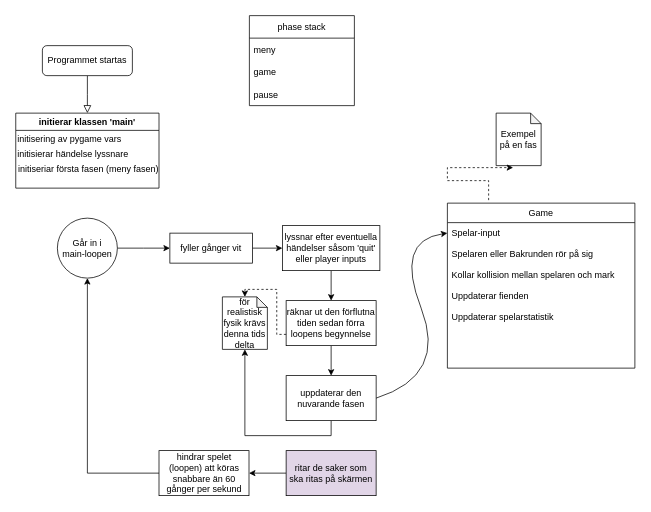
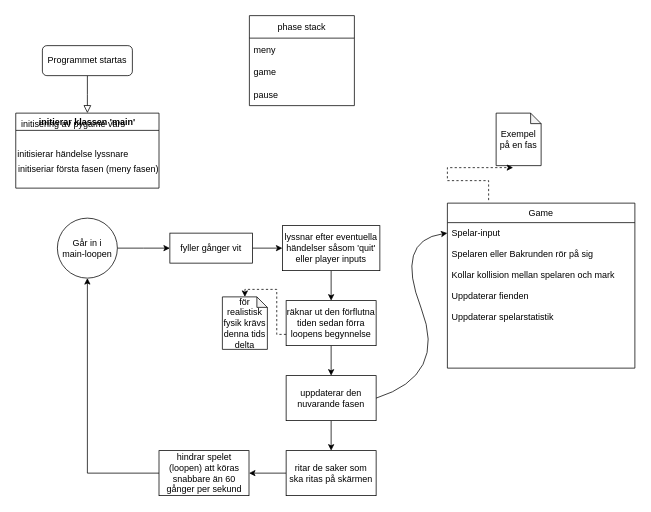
node "initisering av pygame vars": moved (72, 139) -> (76, 124)
edge "uppdaterar den nuvarande fasen" -> "för realistisk fysik krävs denna tids delta": now "uppdaterar den nuvarande fasen" -> "ritar de saker som ska ritas på skärmen"
node "ritar de saker som ska ritas på skärmen": fillcolor #e1d5e7 -> #ffffff
